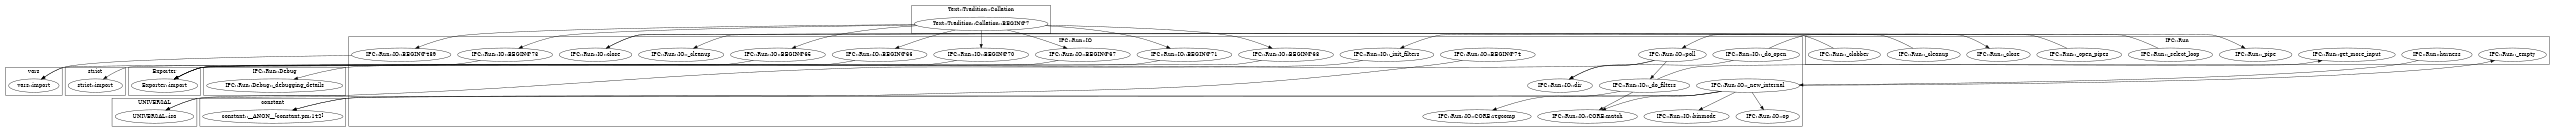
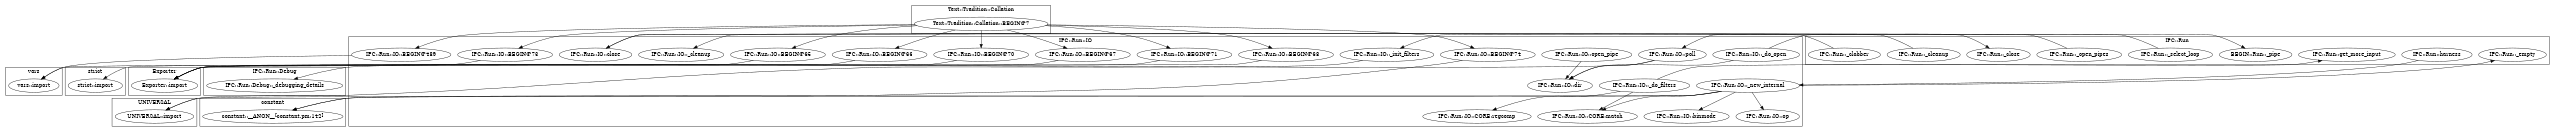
edge "Text::Tradition::Collation::BEGIN@7" -> "IPC::Run::IO::BEGIN@74": added
node "IPC::Run::IO::open_pipe": added
node "IPC::Run::_pipe": label "IPC::Run::_pipe" -> "BEGIN::Run::_pipe"
edge "IPC::Run::IO::poll" -> "IPC::Run::IO::_do_filters": removed
node "UNIVERSAL::isa": label "UNIVERSAL::isa" -> "UNIVERSAL::import"
